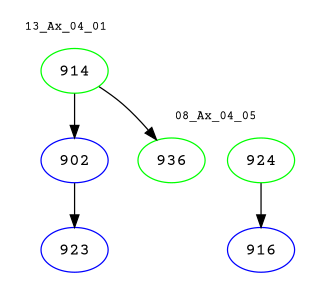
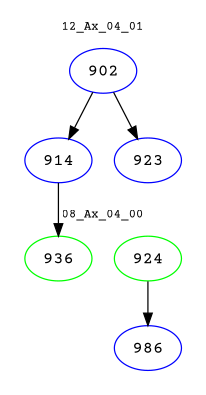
cluster "13_Ax_04_01": label "13_Ax_04_01" -> "12_Ax_04_01"
node "914": color green -> blue
edge "914" -> "902": reversed
cluster "08_Ax_04_05": label "08_Ax_04_05" -> "08_Ax_04_00"
node "916": label "916" -> "986"
